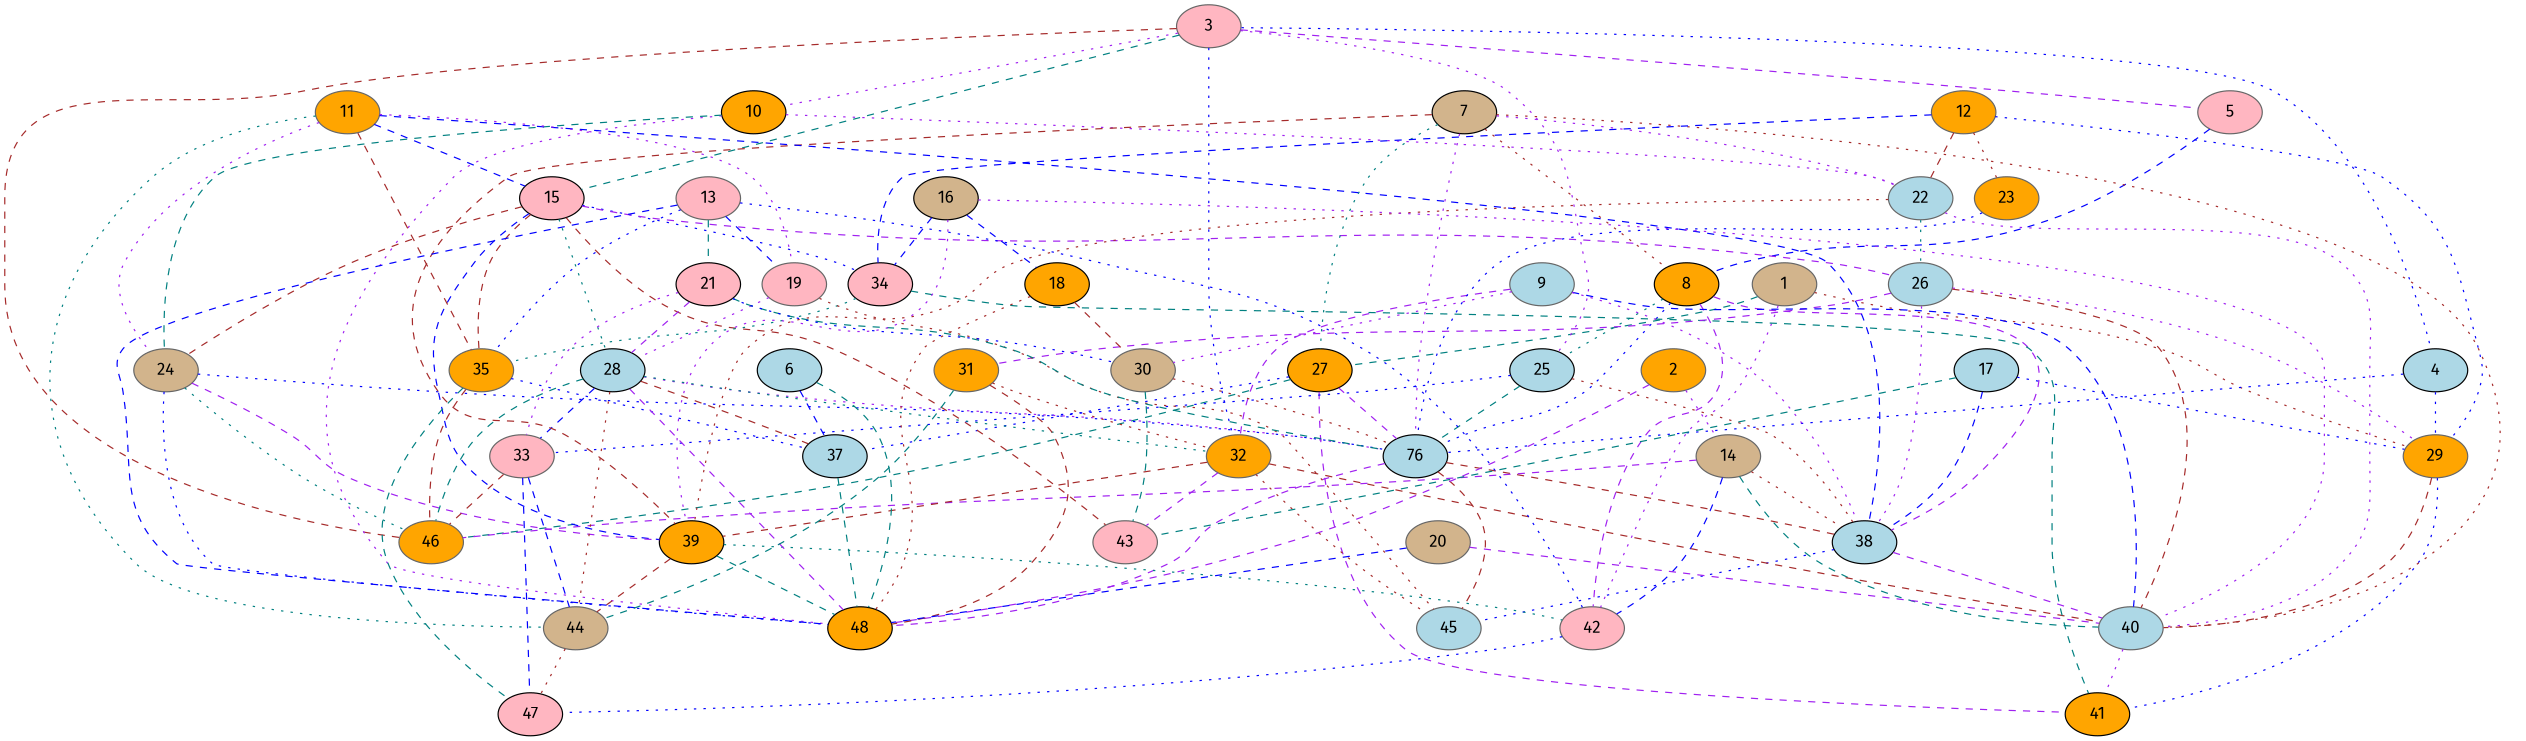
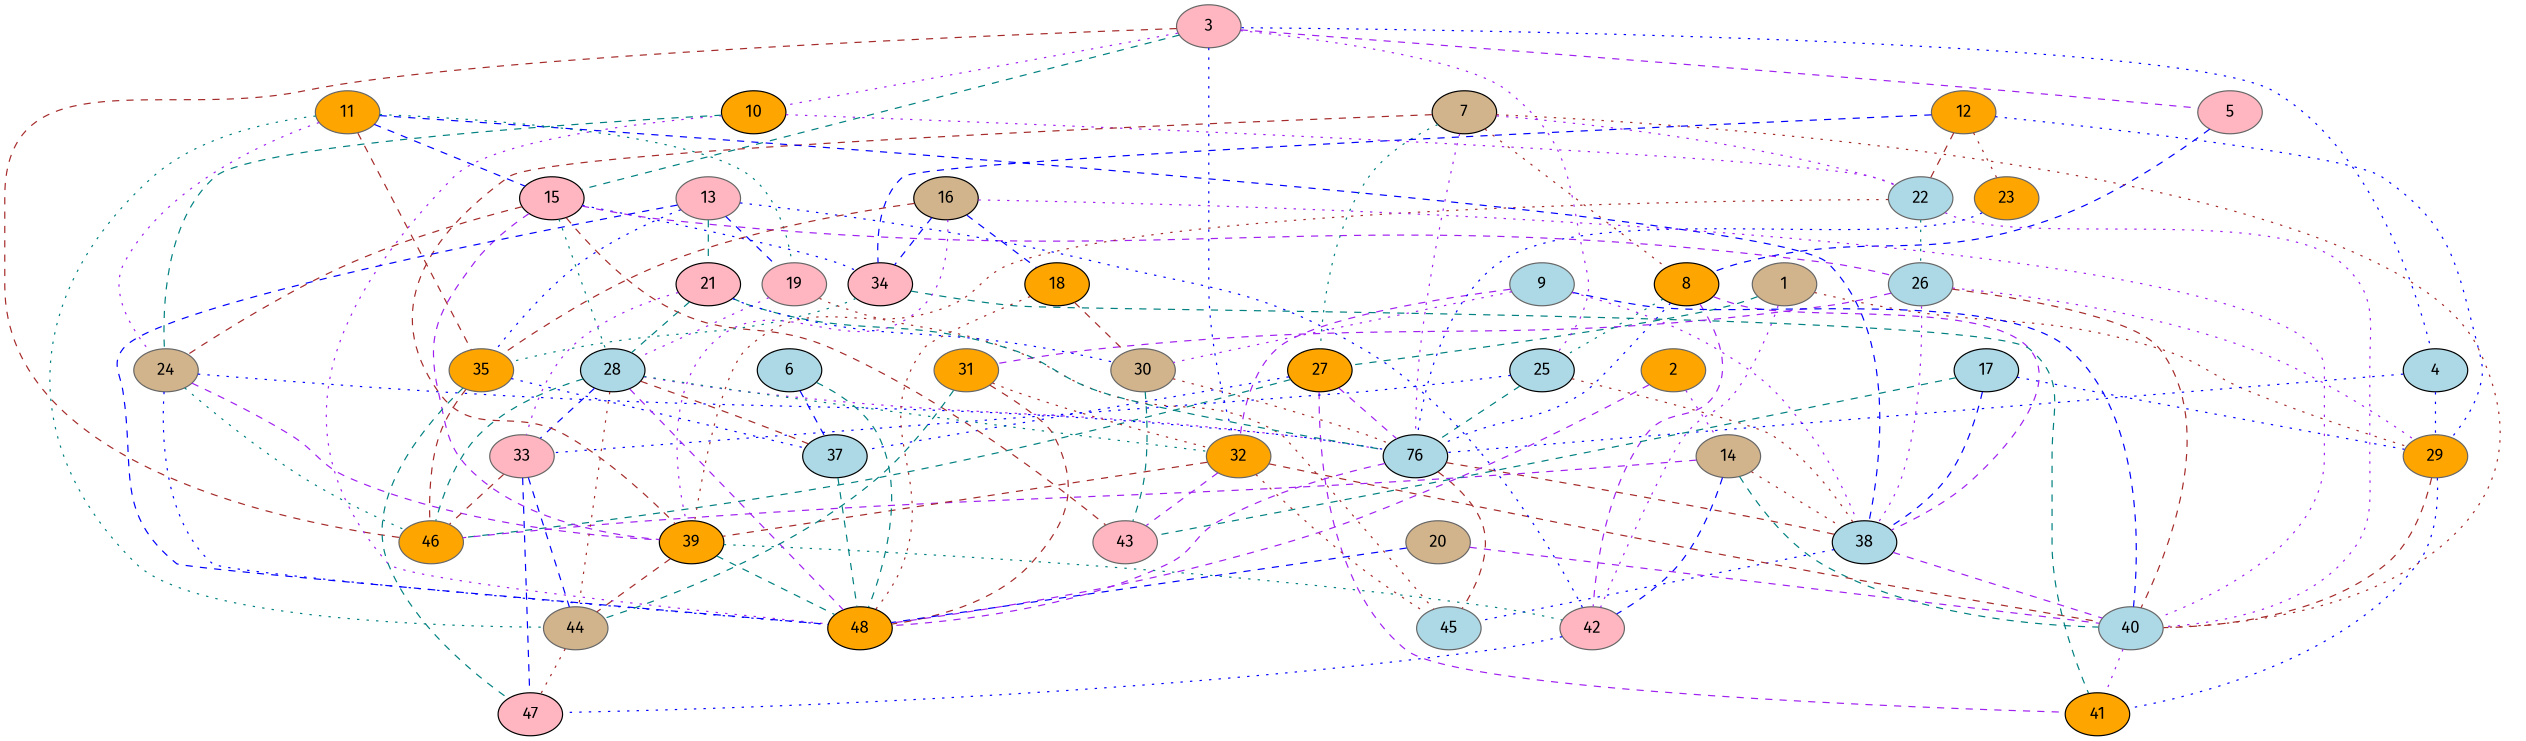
edge "11" -- "19": color purple -> teal
edge "15" -- "35": now "16" -- "35"
edge "21" -- "28": color purple -> teal
edge "15" -- "39": color blue -> purple
